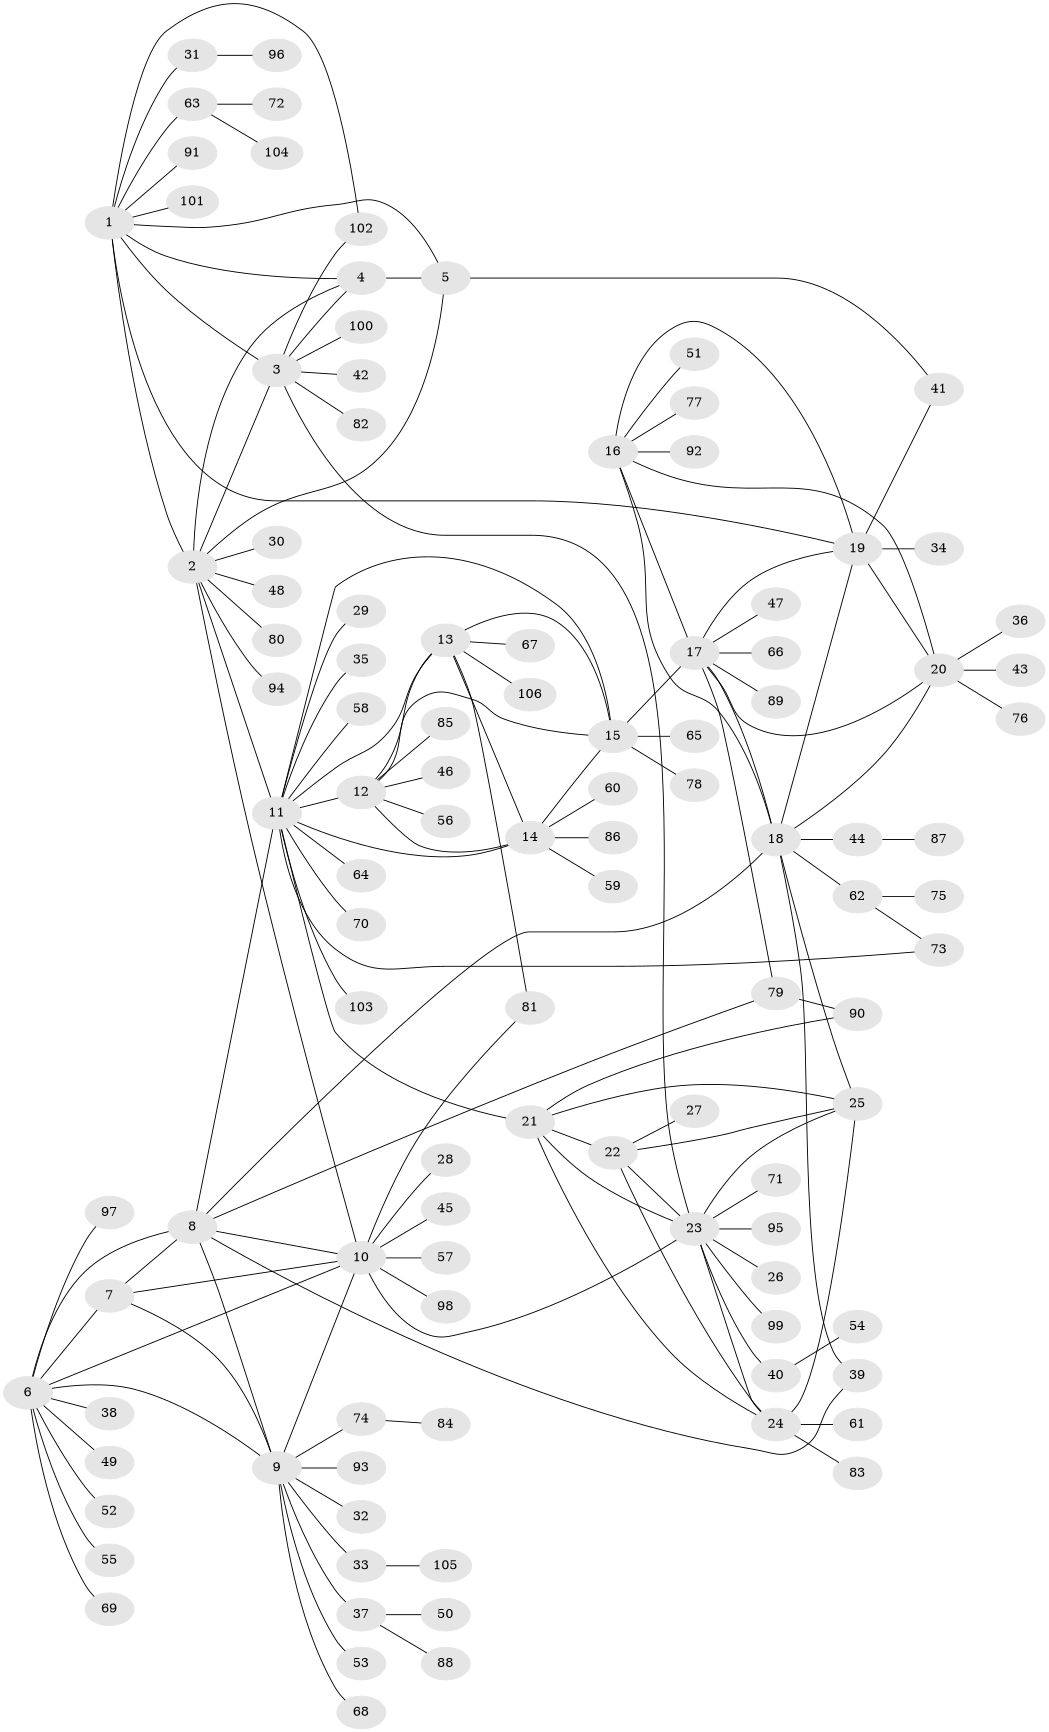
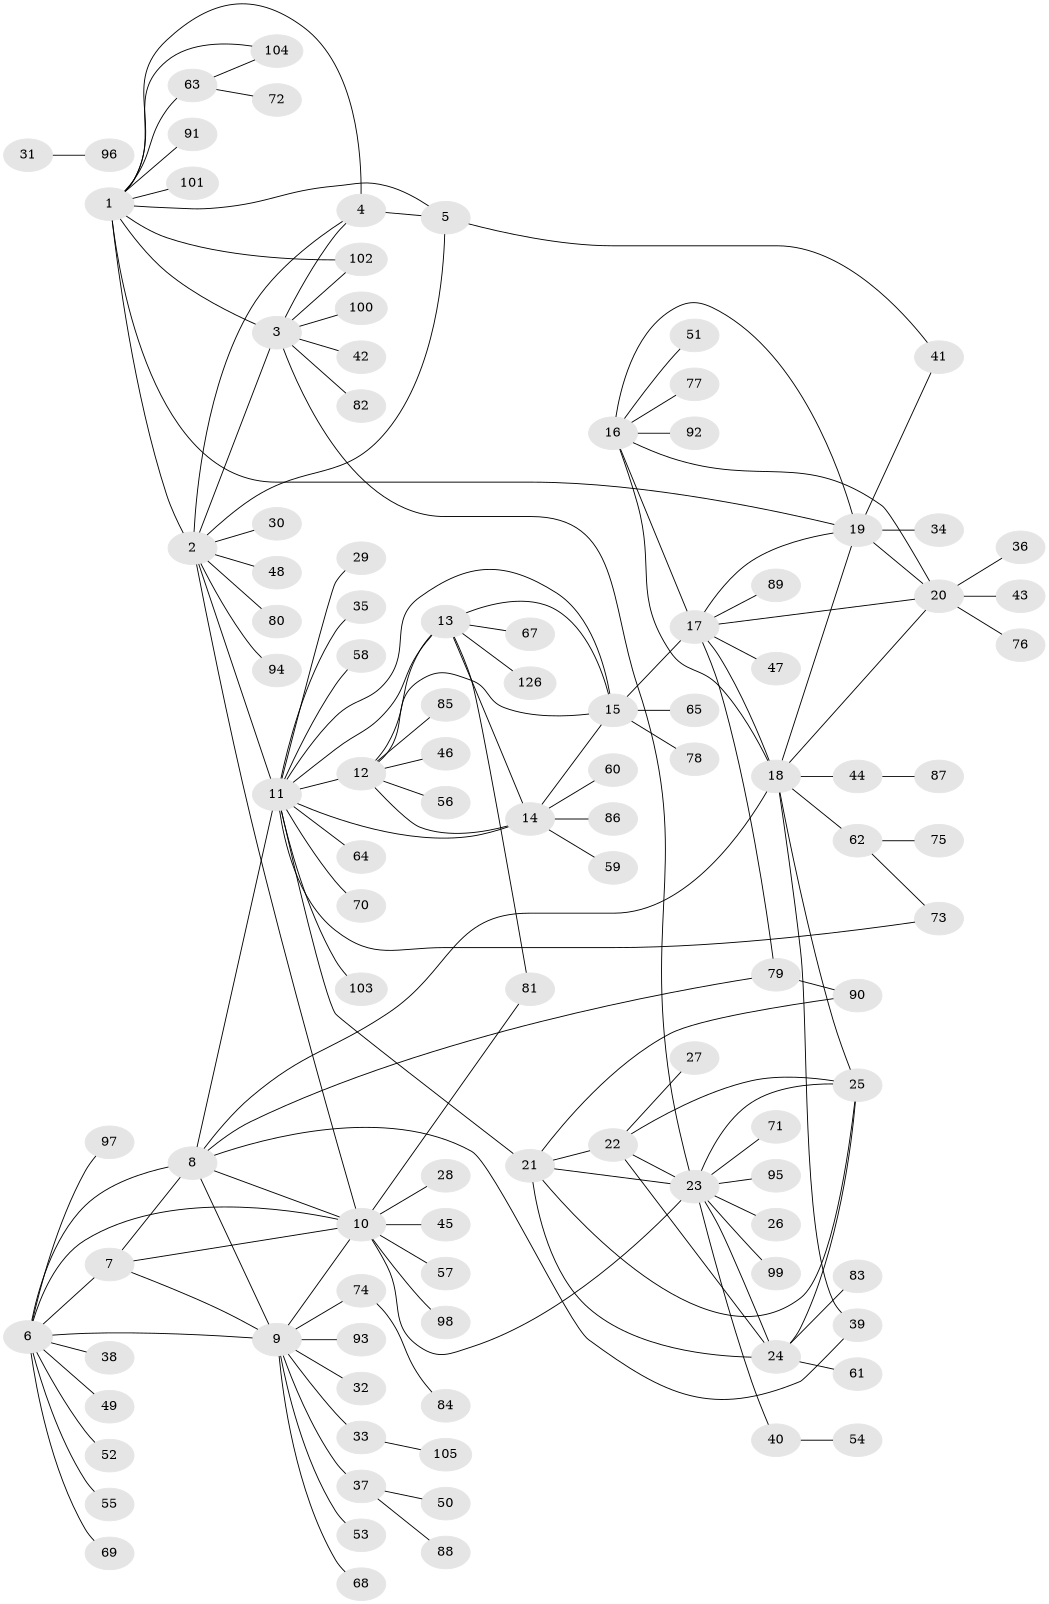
edge "31" -- "1": now "104" -- "1"
node "66": removed
node "106": label "106" -> "126"
